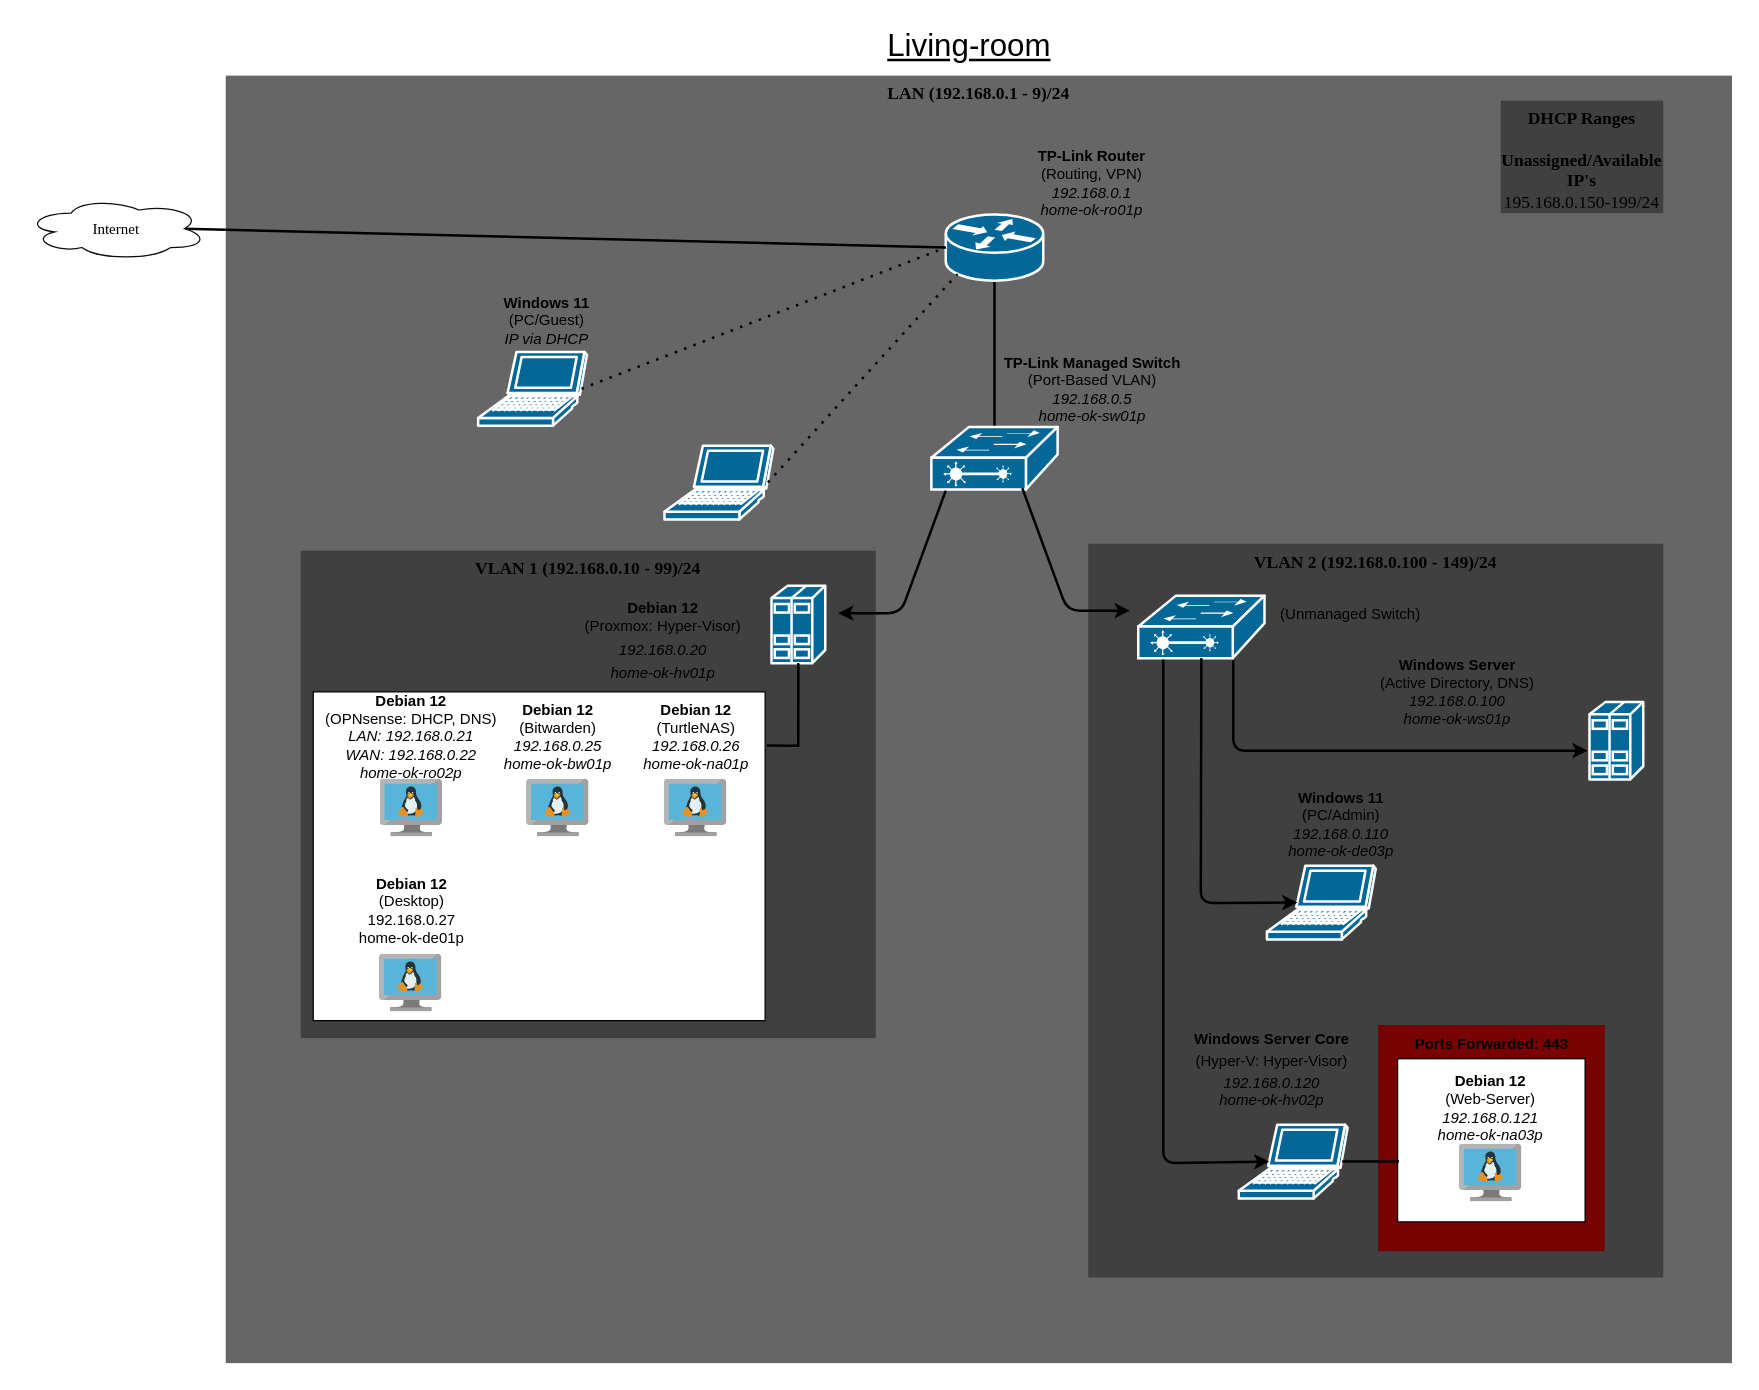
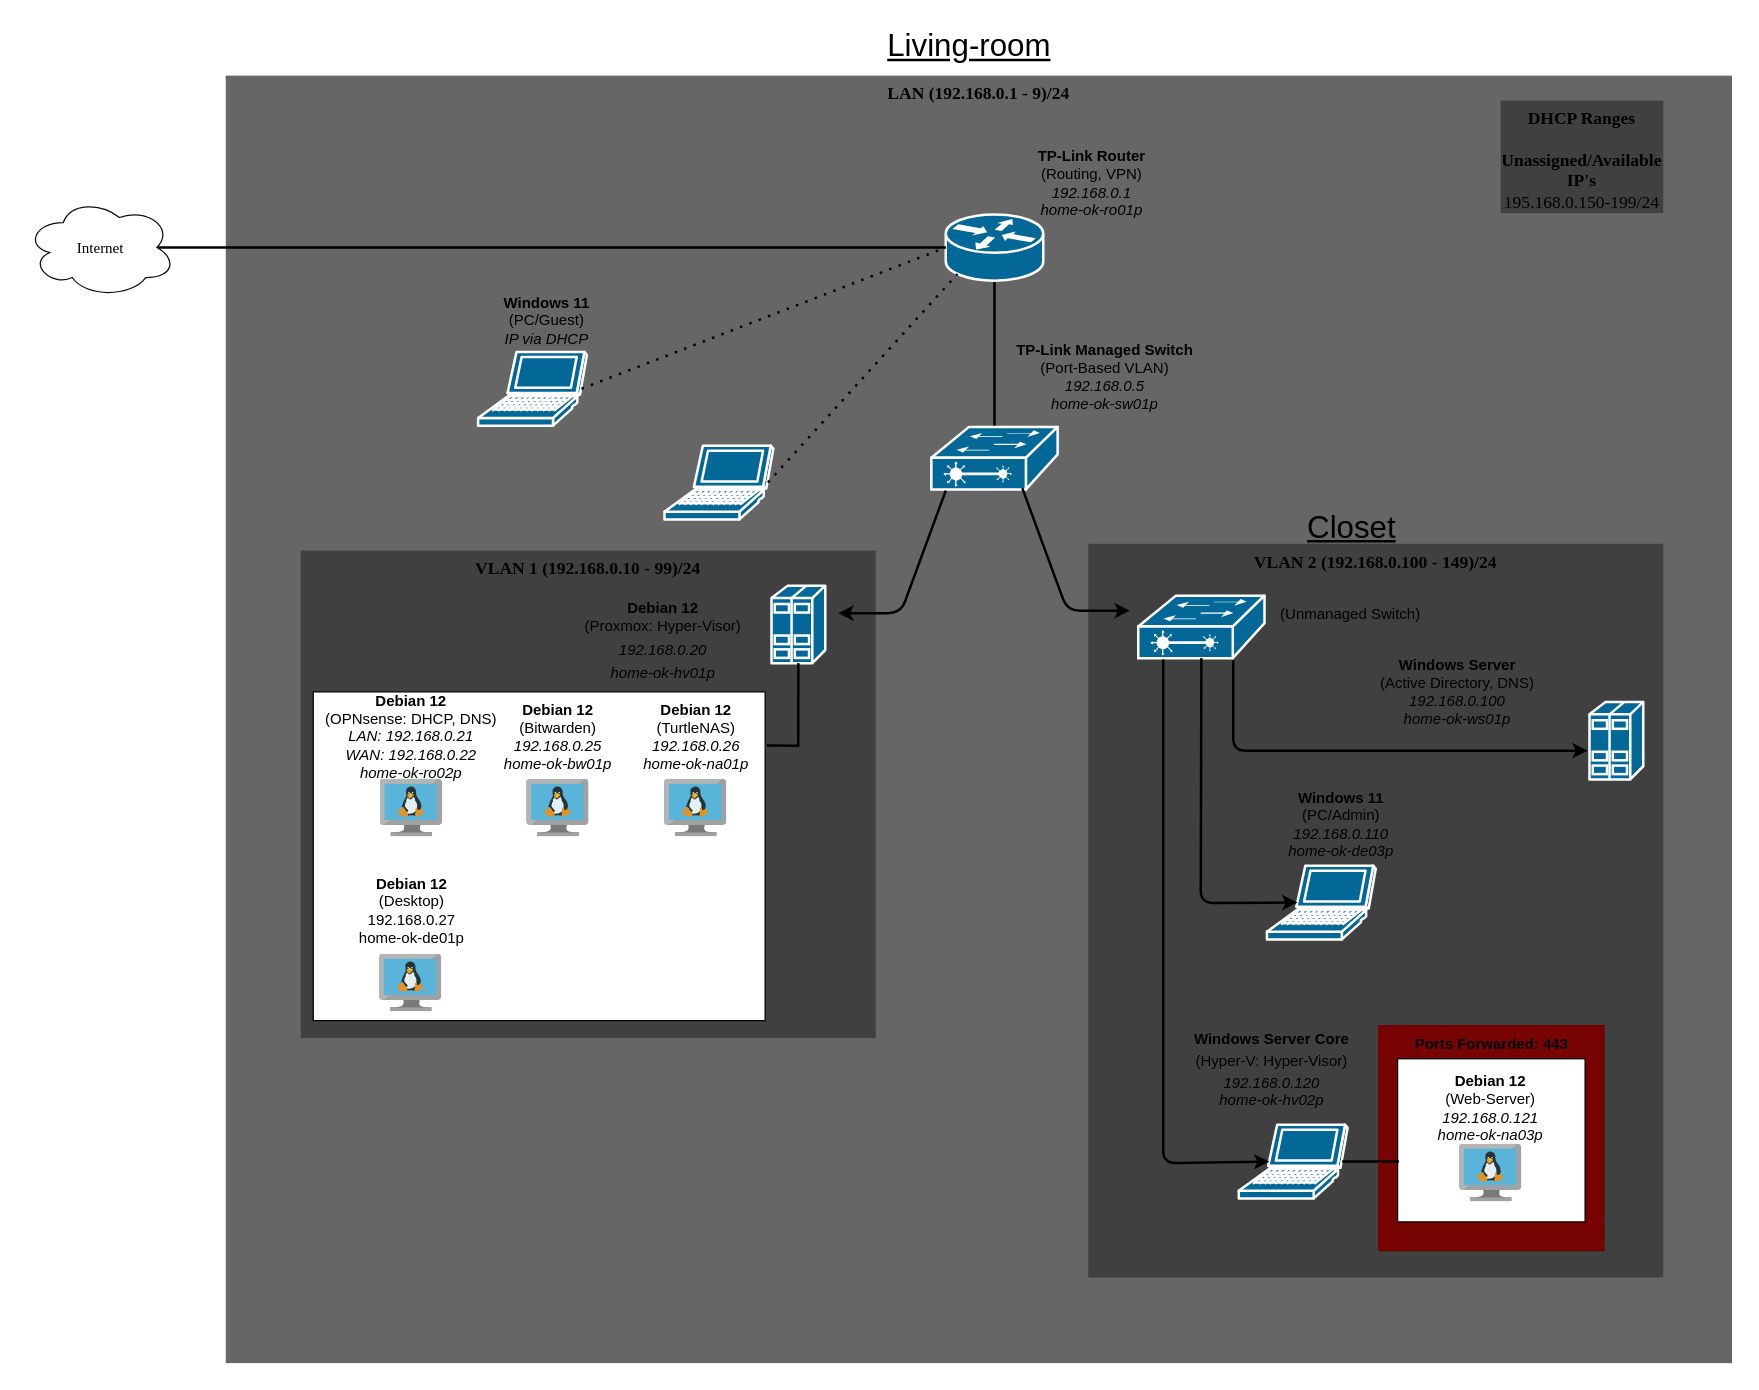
node "Internet": size 181x63 -> 150x100
node "TP-Link Managed Switch (Port-Based VLAN) 192.168.0.5 home-ok-sw01p": moved (1092, 389) -> (1104, 376)
node "Closet": added
